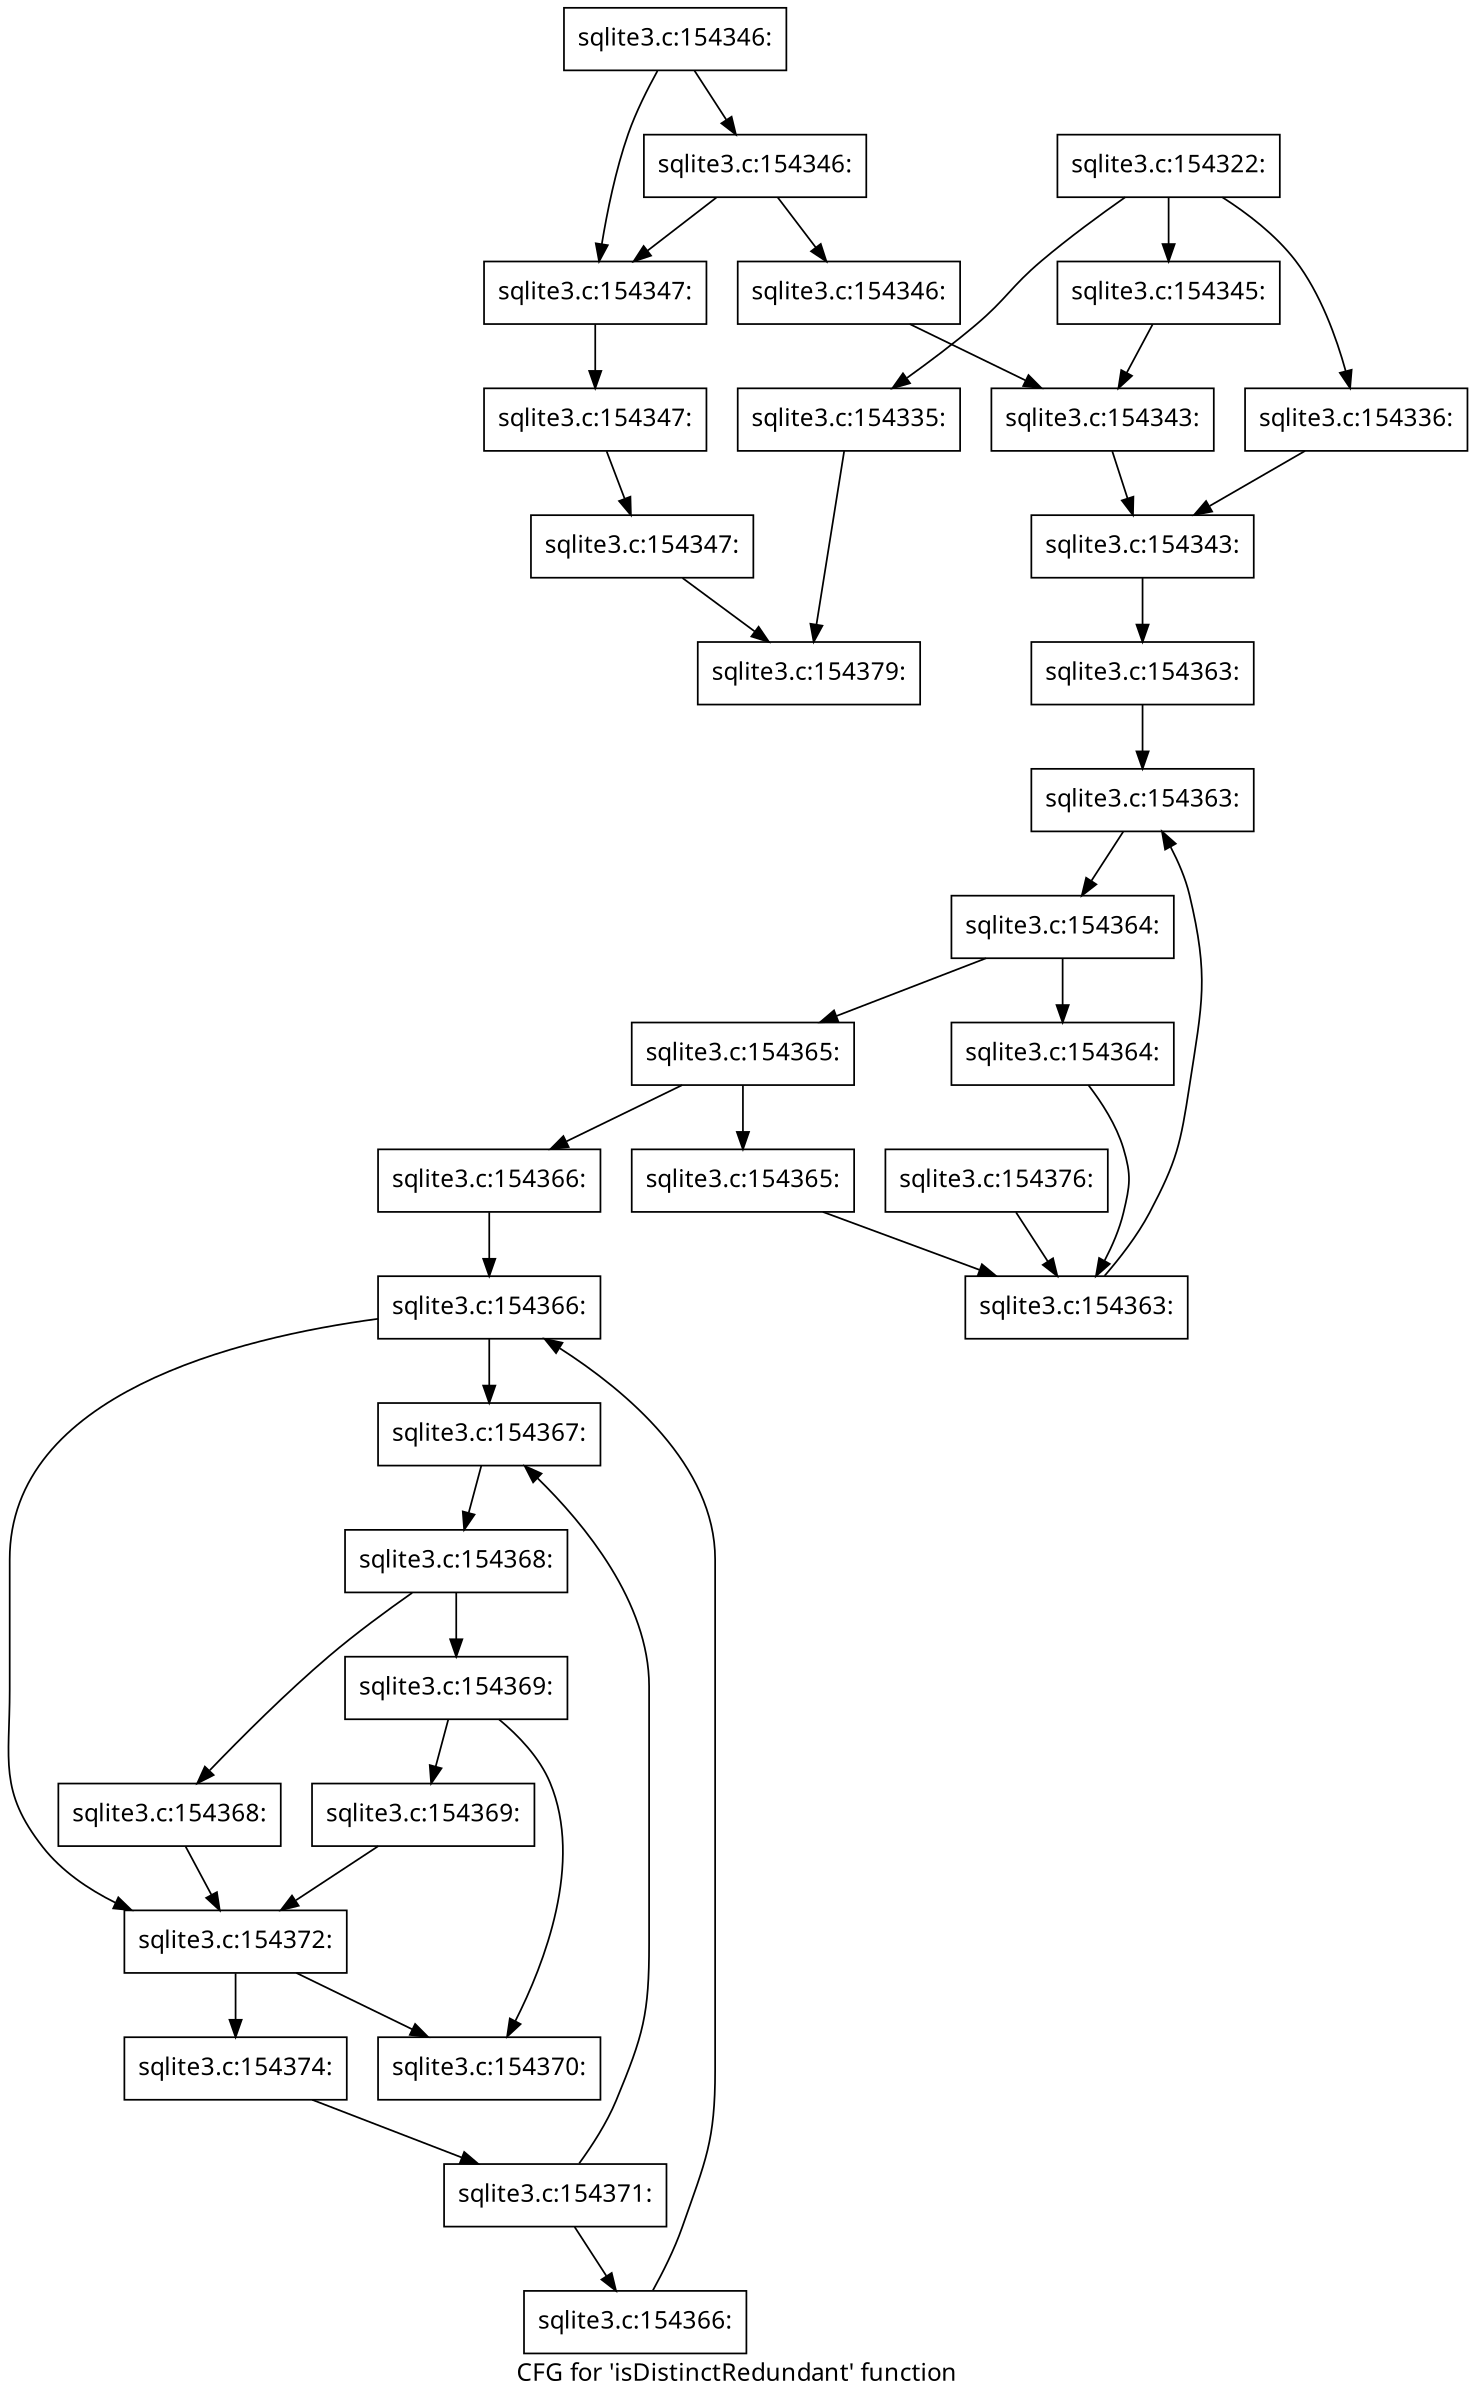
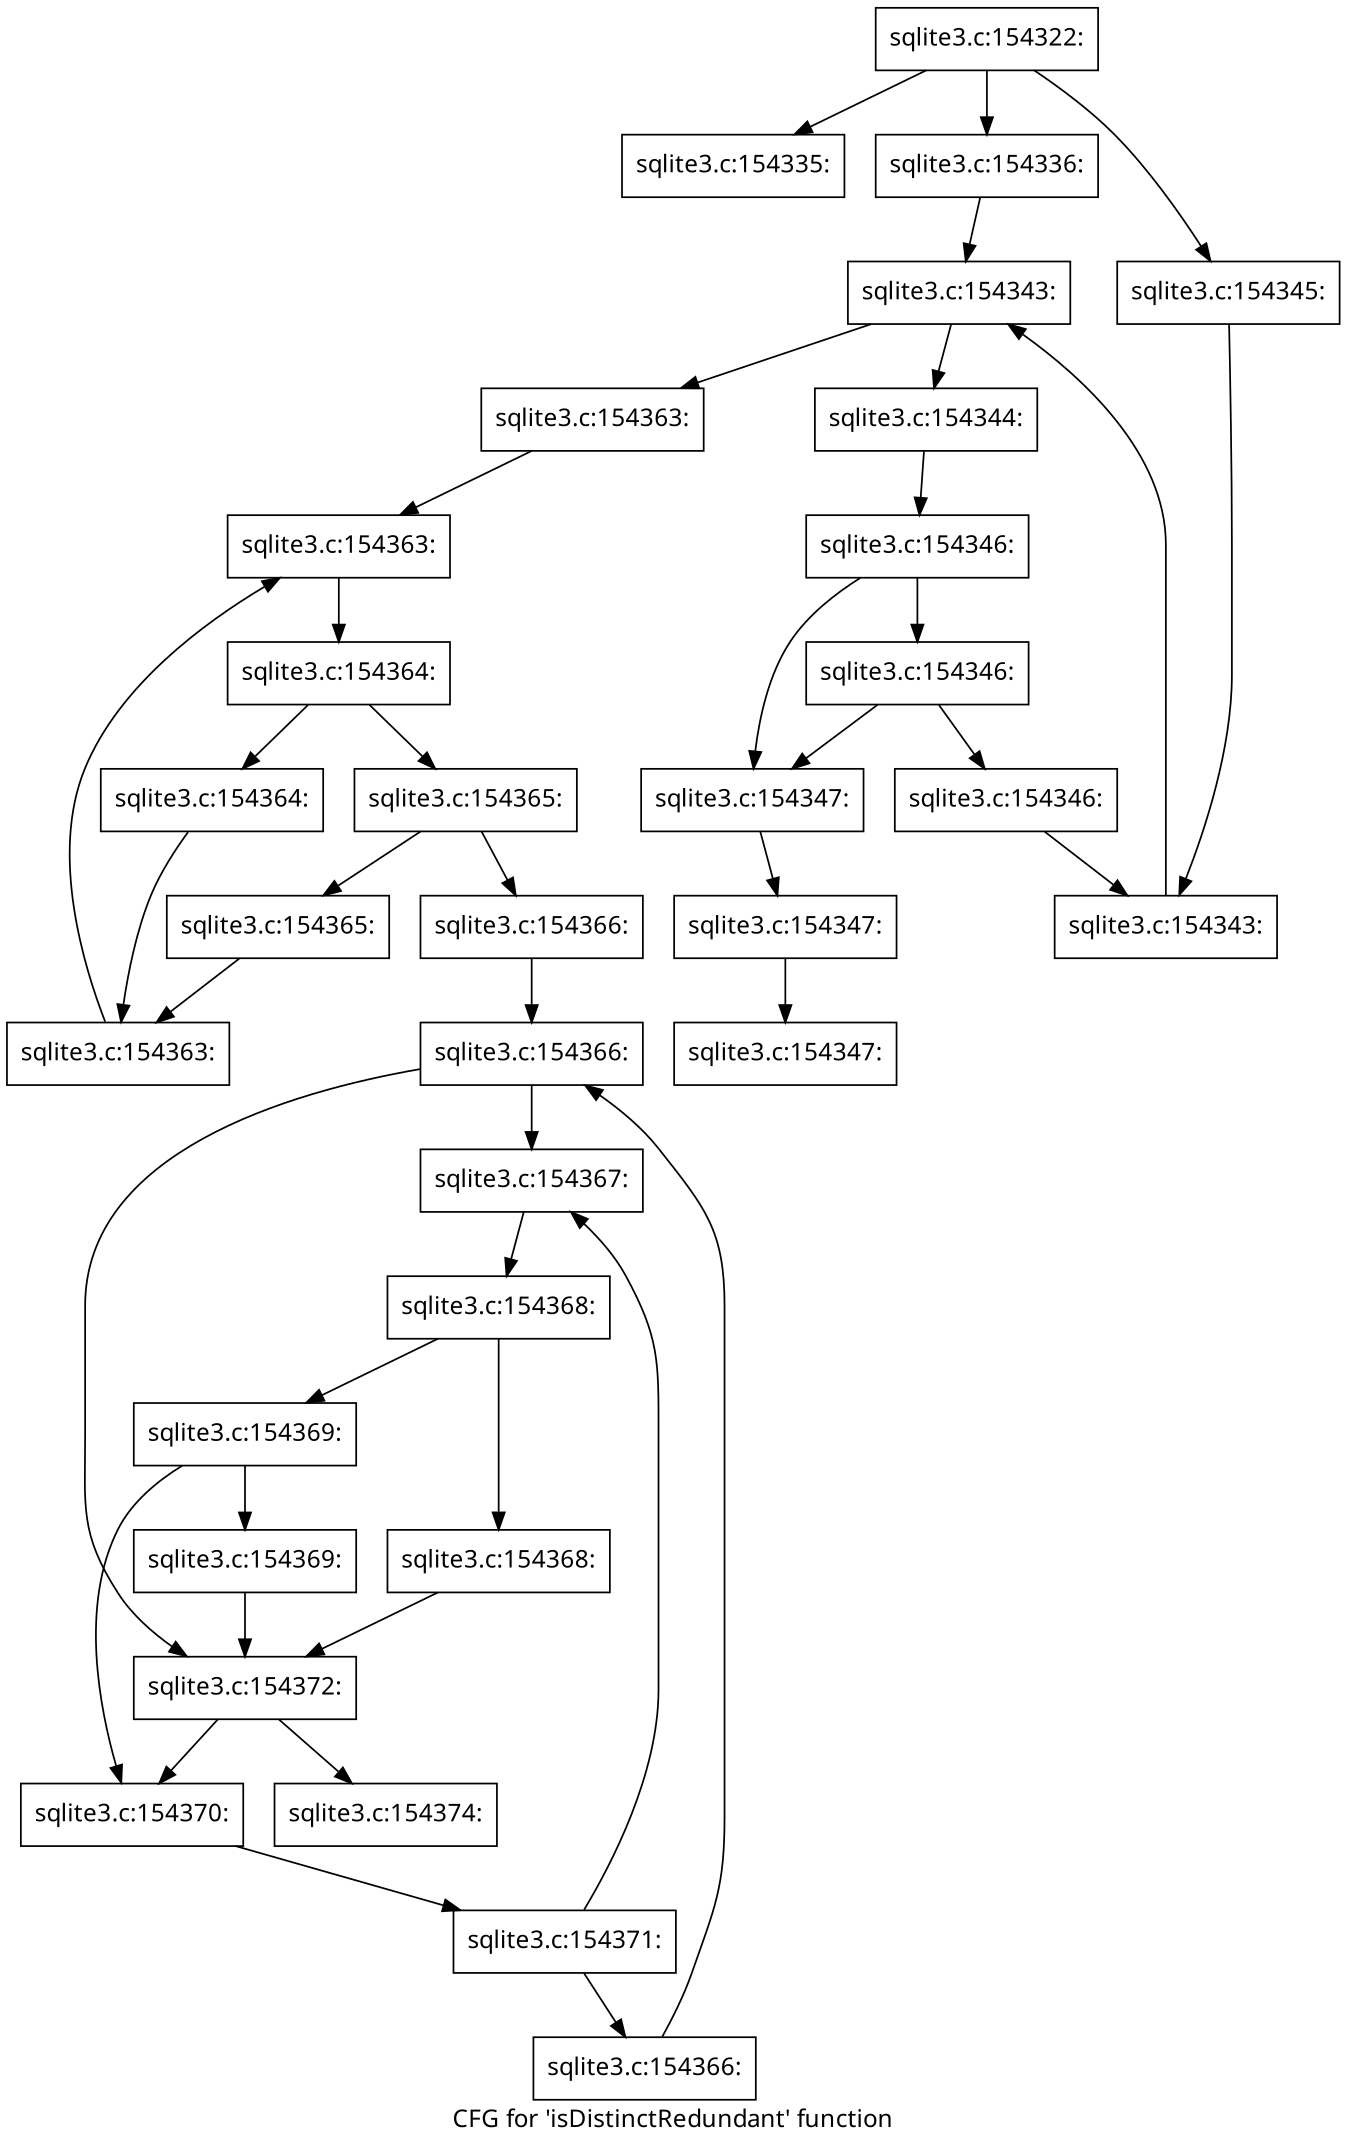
node "sqlite3.c:154344:": added
node "sqlite3.c:154379:": removed
node "sqlite3.c:154376:": removed
edge "sqlite3.c:154374:" -> "sqlite3.c:154371:": now "sqlite3.c:154370:" -> "sqlite3.c:154371:"
